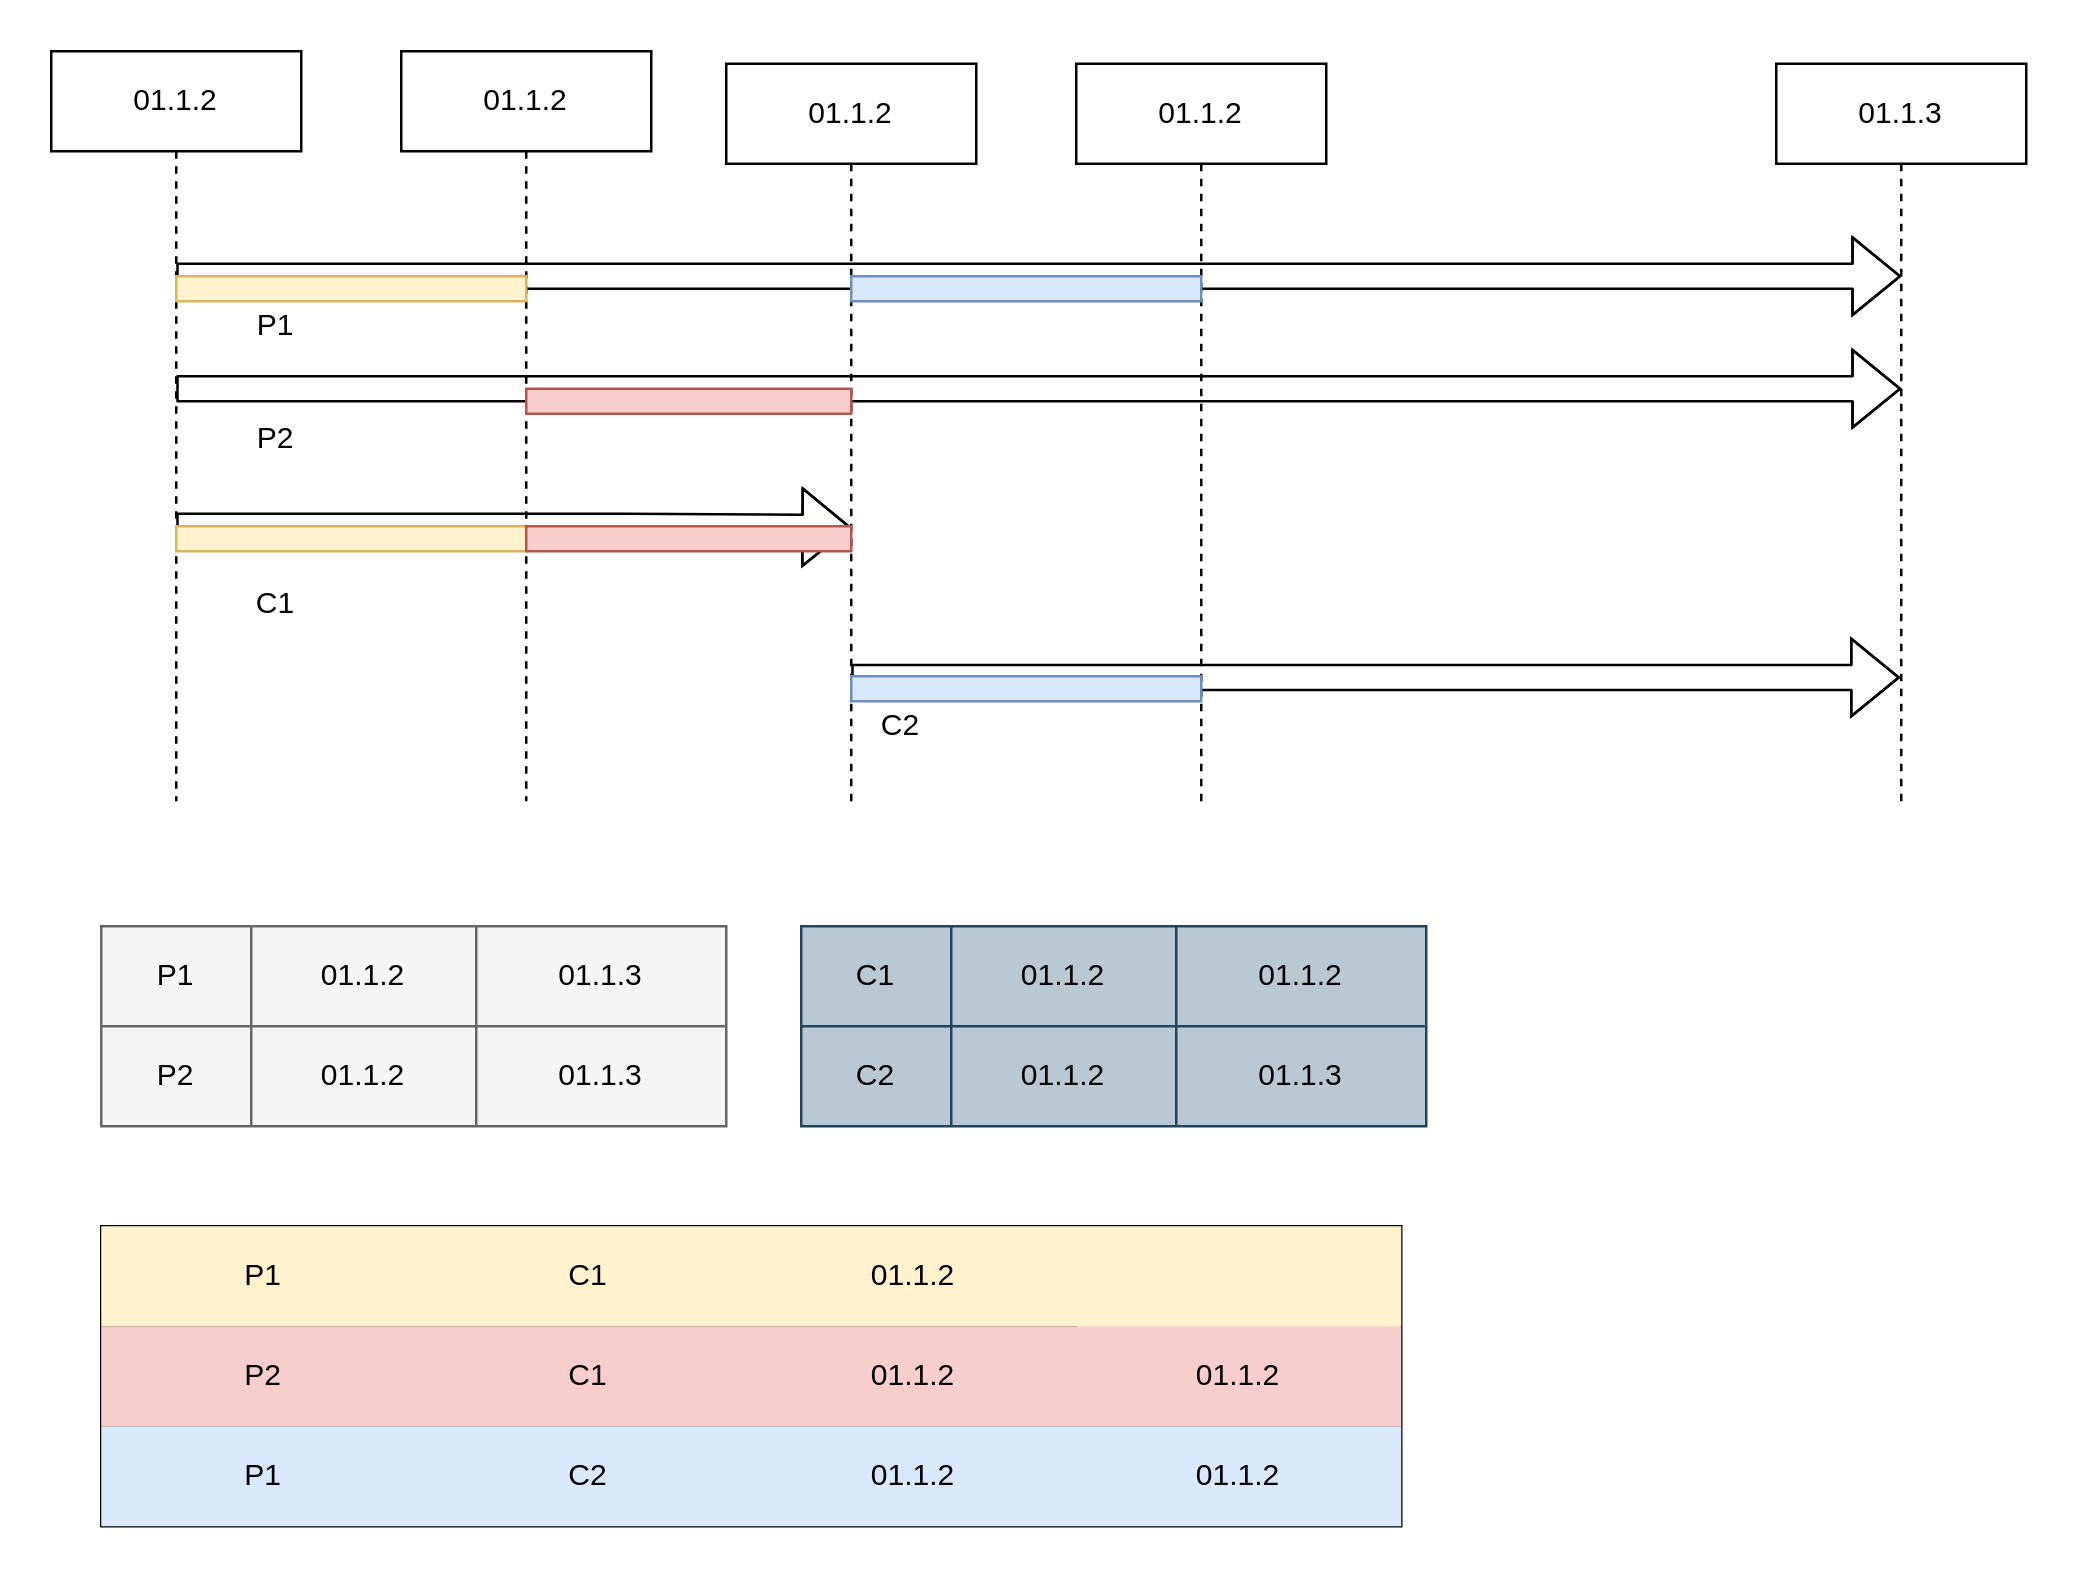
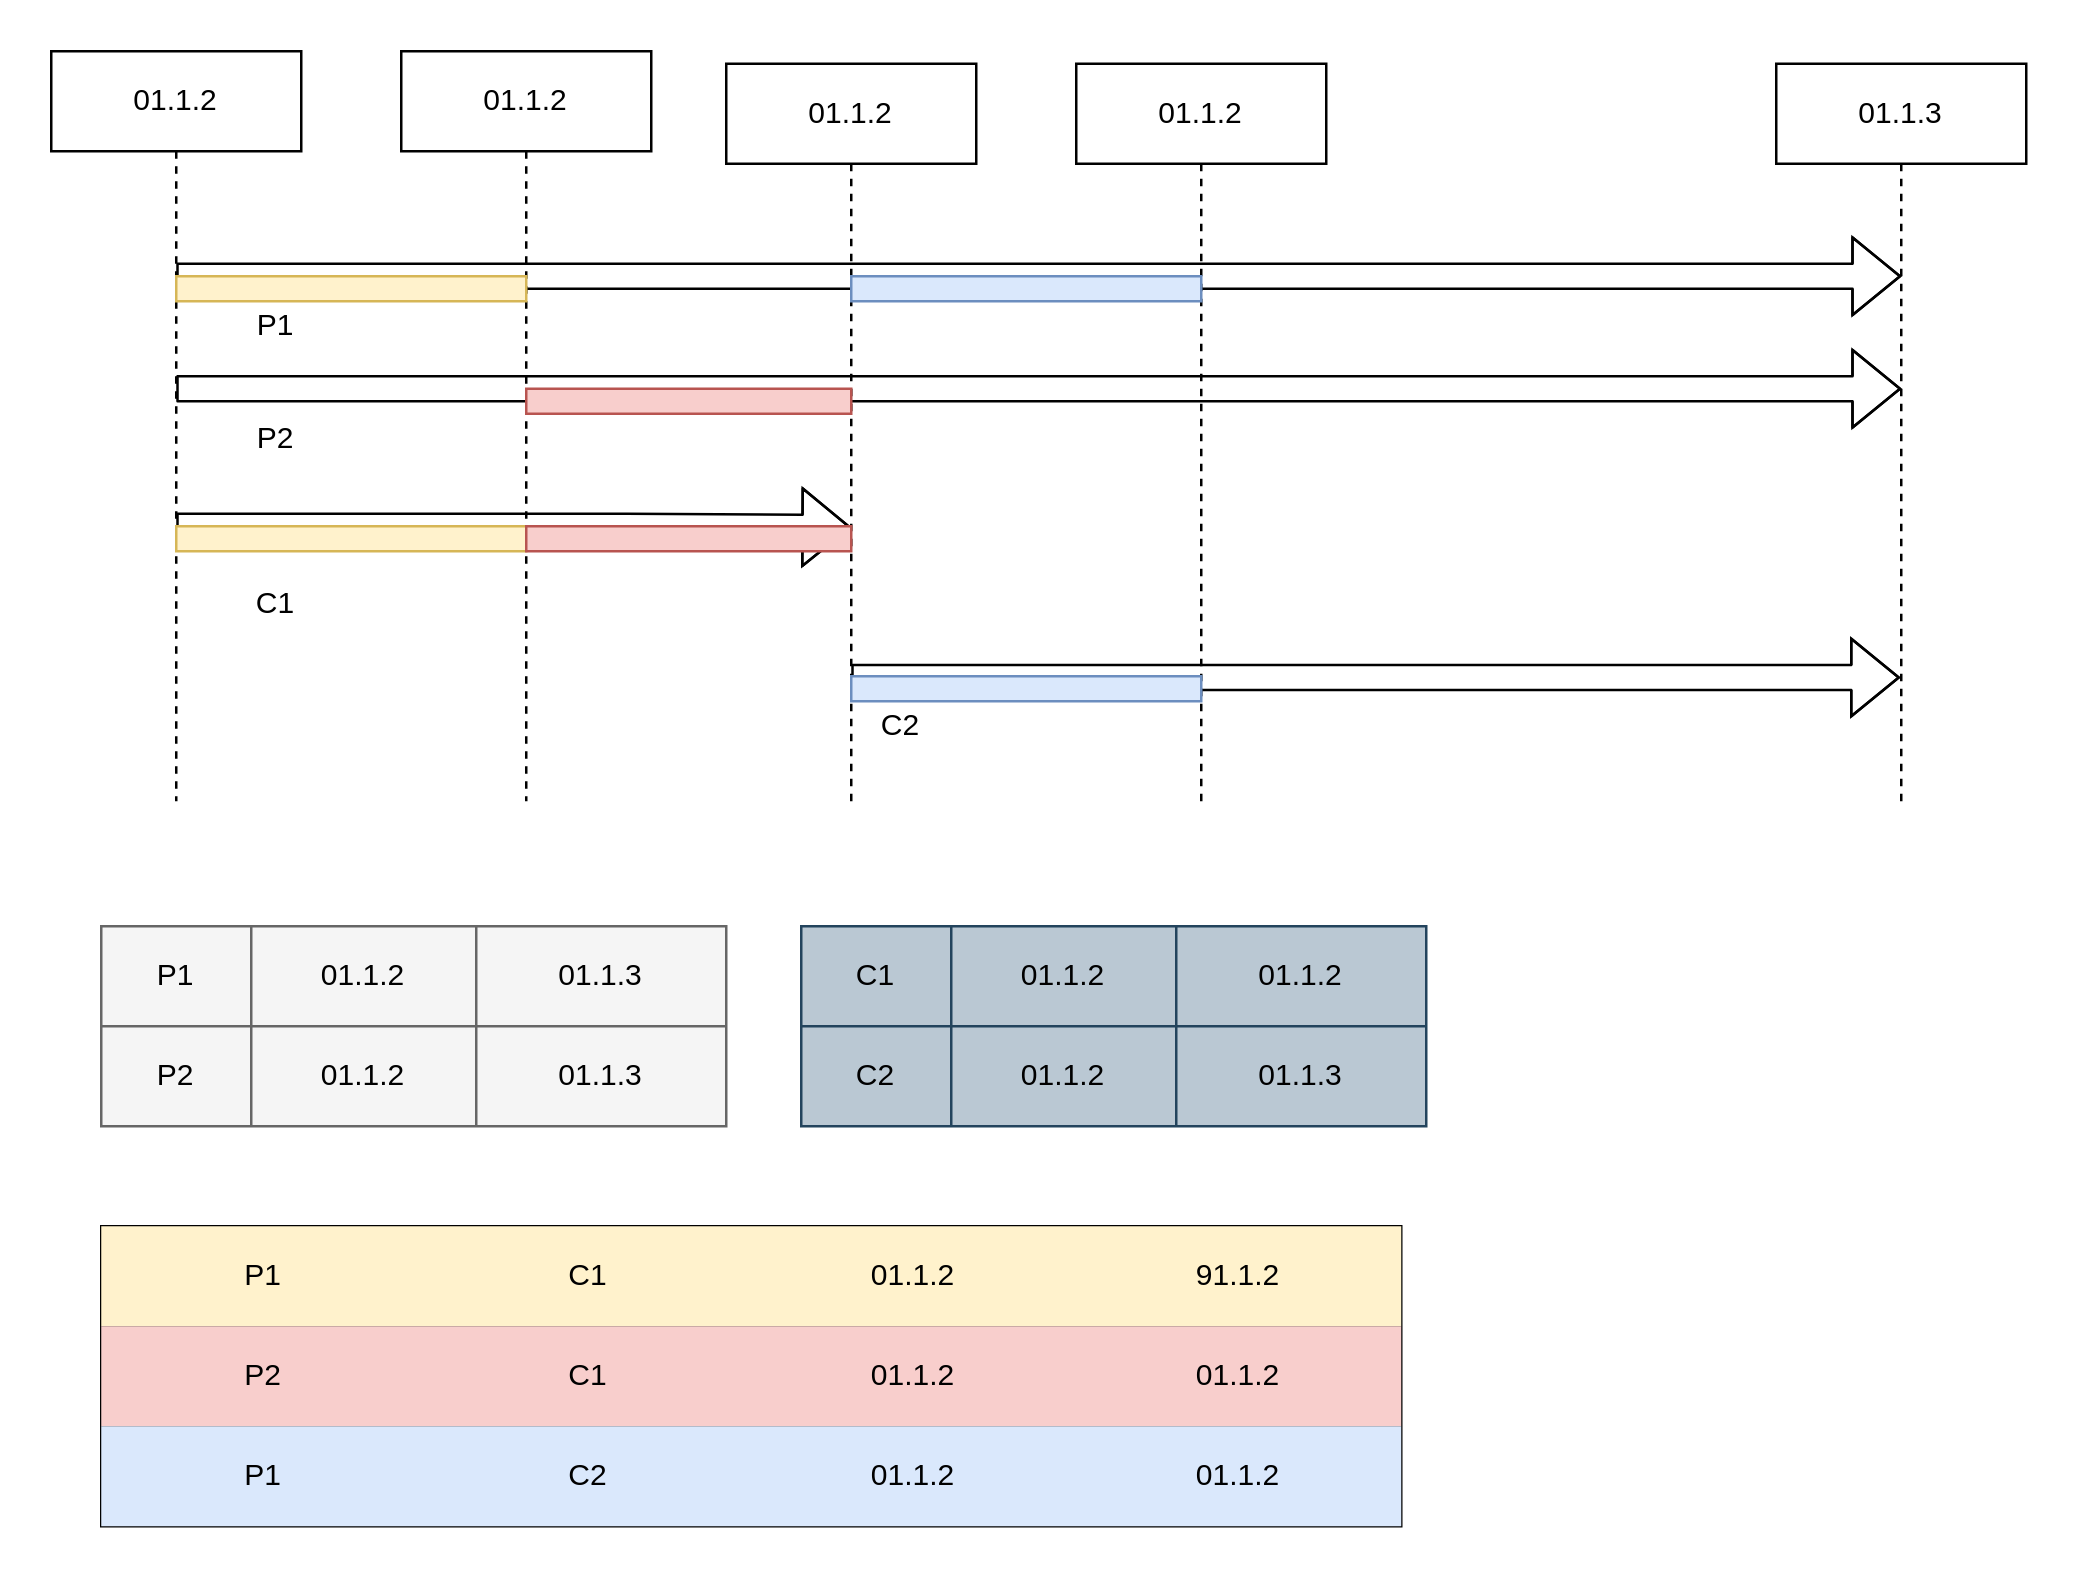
node "91.1.2": added
